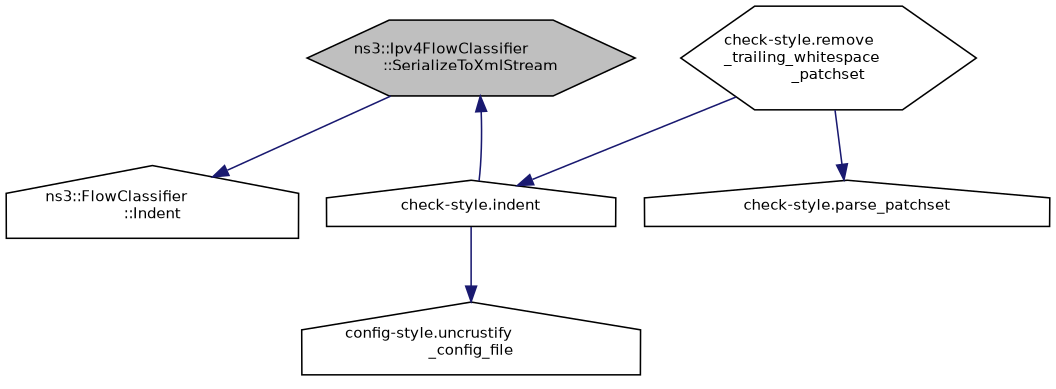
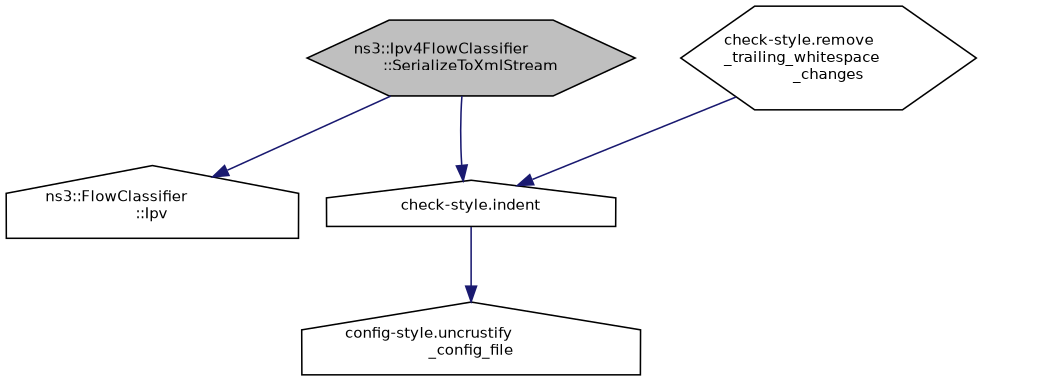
node "check-style.remove _trailing_whitespace _patchset": label "check-style.remove _trailing_whitespace _patchset" -> "check-style.remove _trailing_whitespace _changes"
edge "check-style.indent" -> "ns3::Ipv4FlowClassifier ::SerializeToXmlStream": reversed
node "ns3::FlowClassifier ::Indent": label "ns3::FlowClassifier ::Indent" -> "ns3::FlowClassifier ::Ipv"
node "check-style.parse_patchset": removed
